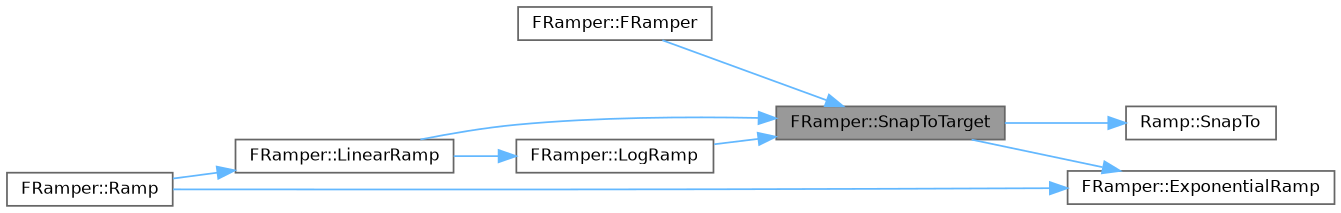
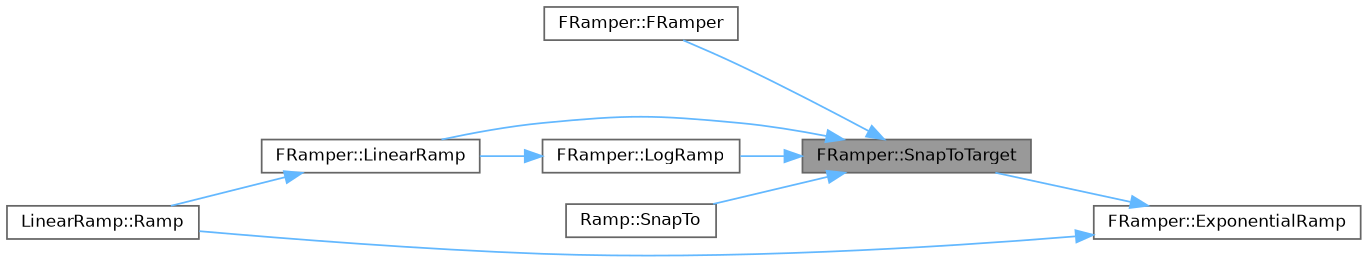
edge "FRamper::SnapToTarget" -> "Ramp::SnapTo": reversed
node "FRamper::Ramp": label "FRamper::Ramp" -> "LinearRamp::Ramp"
